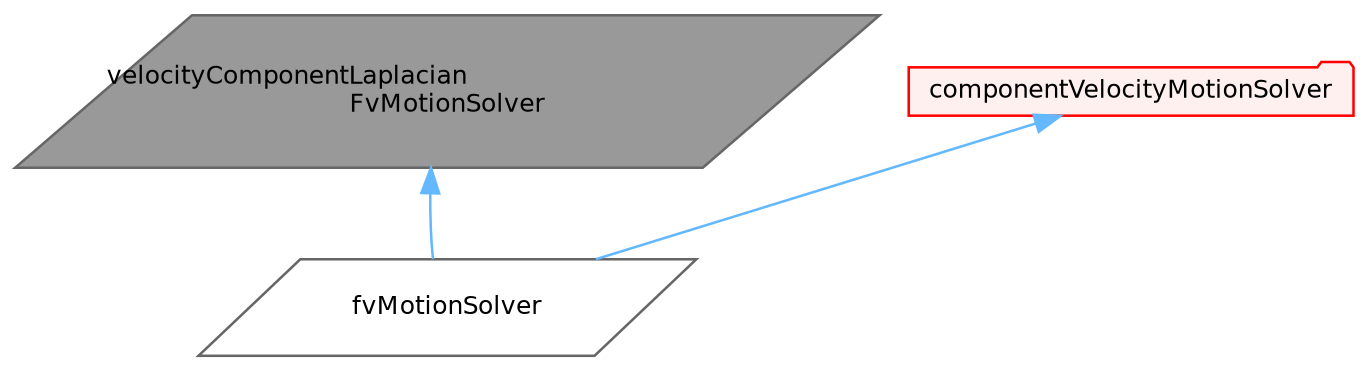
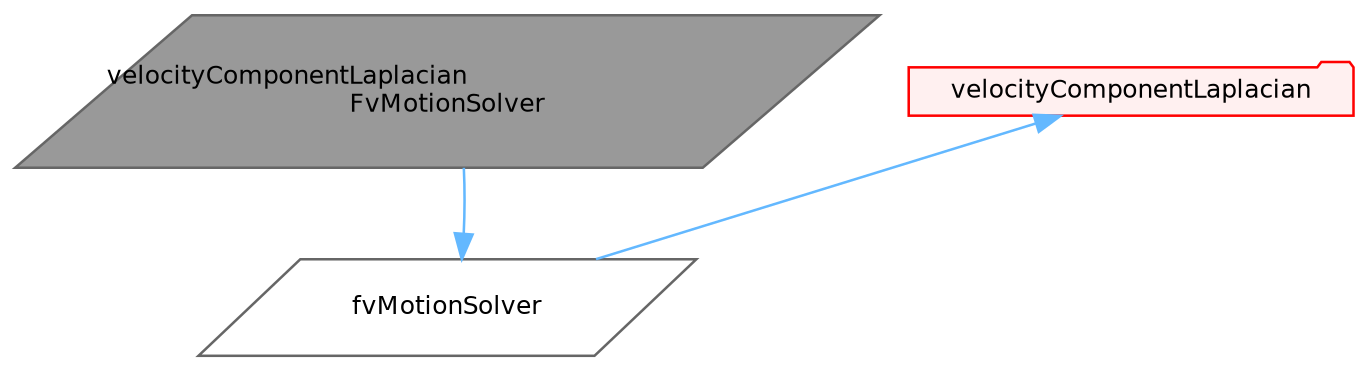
node "componentVelocityMotionSolver": label "componentVelocityMotionSolver" -> "velocityComponentLaplacian"
edge "fvMotionSolver" -> "velocityComponentLaplacian FvMotionSolver": reversed
